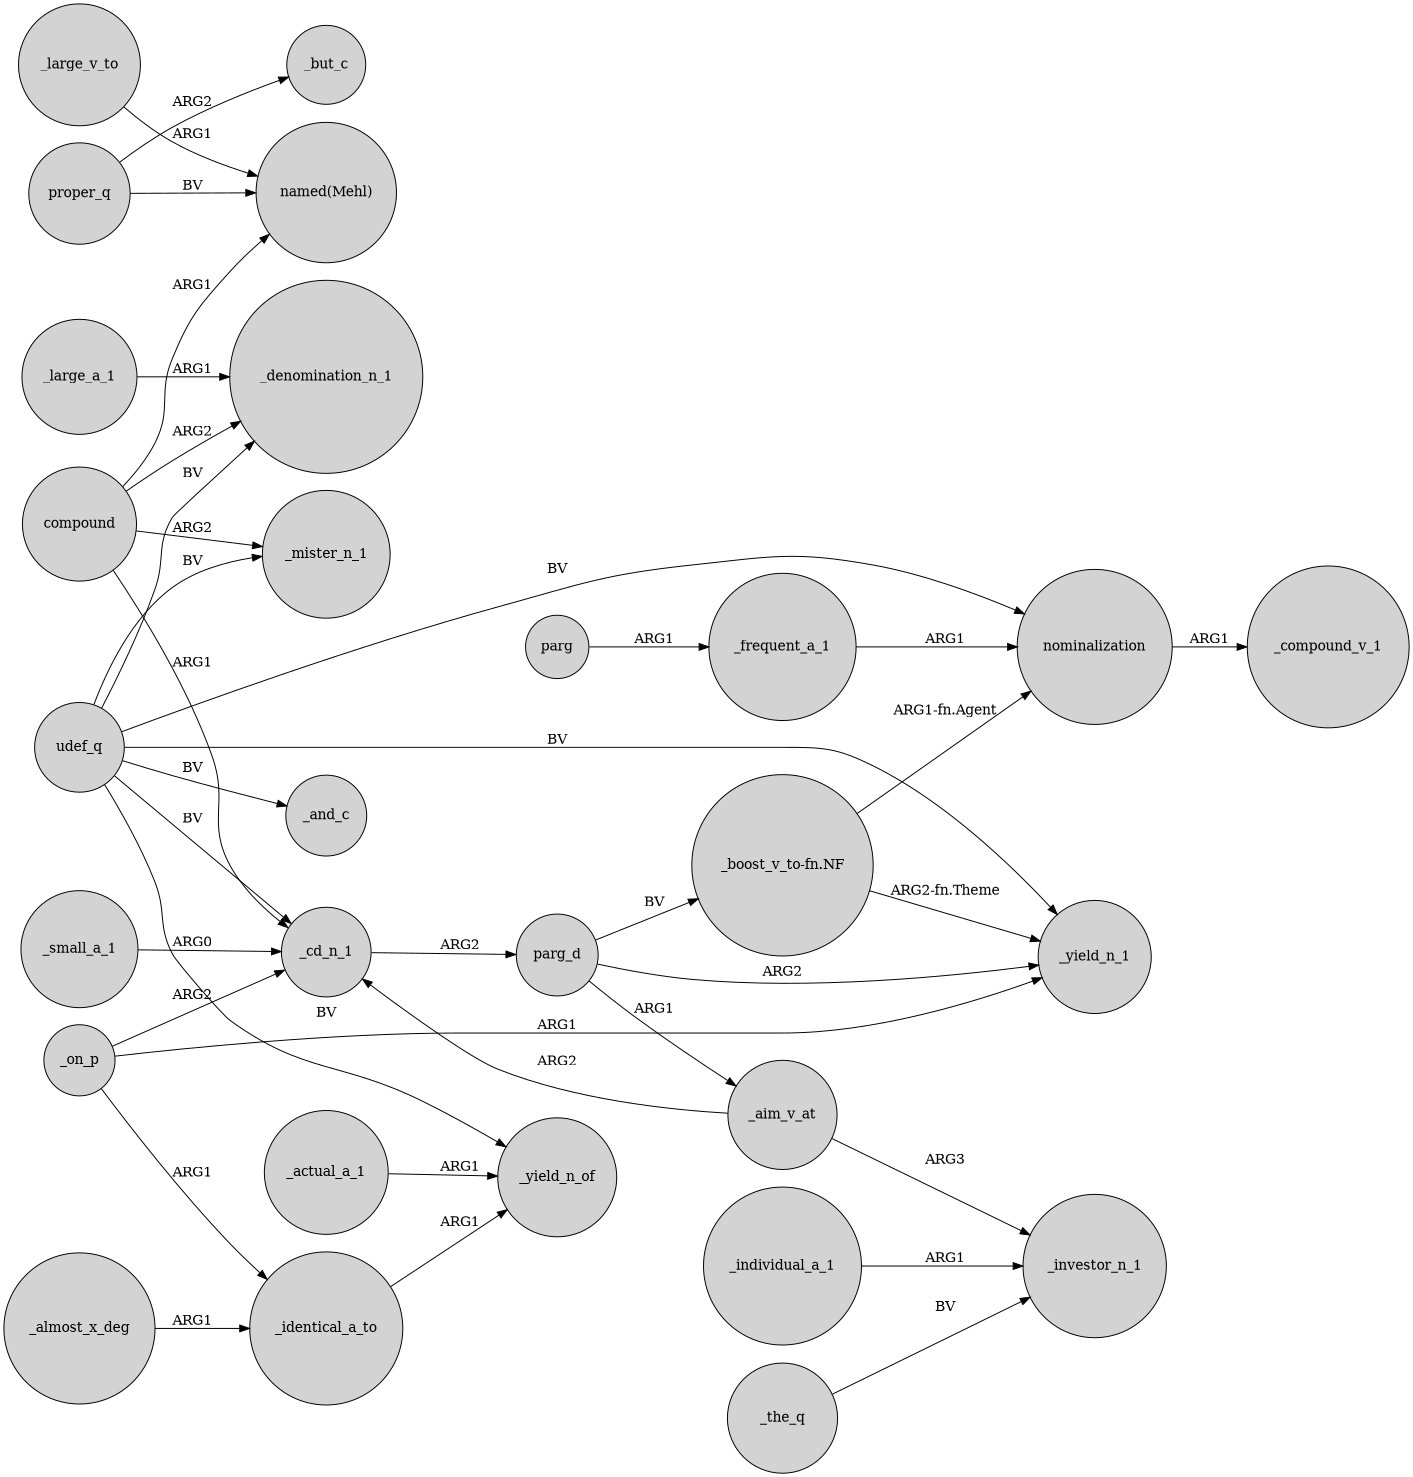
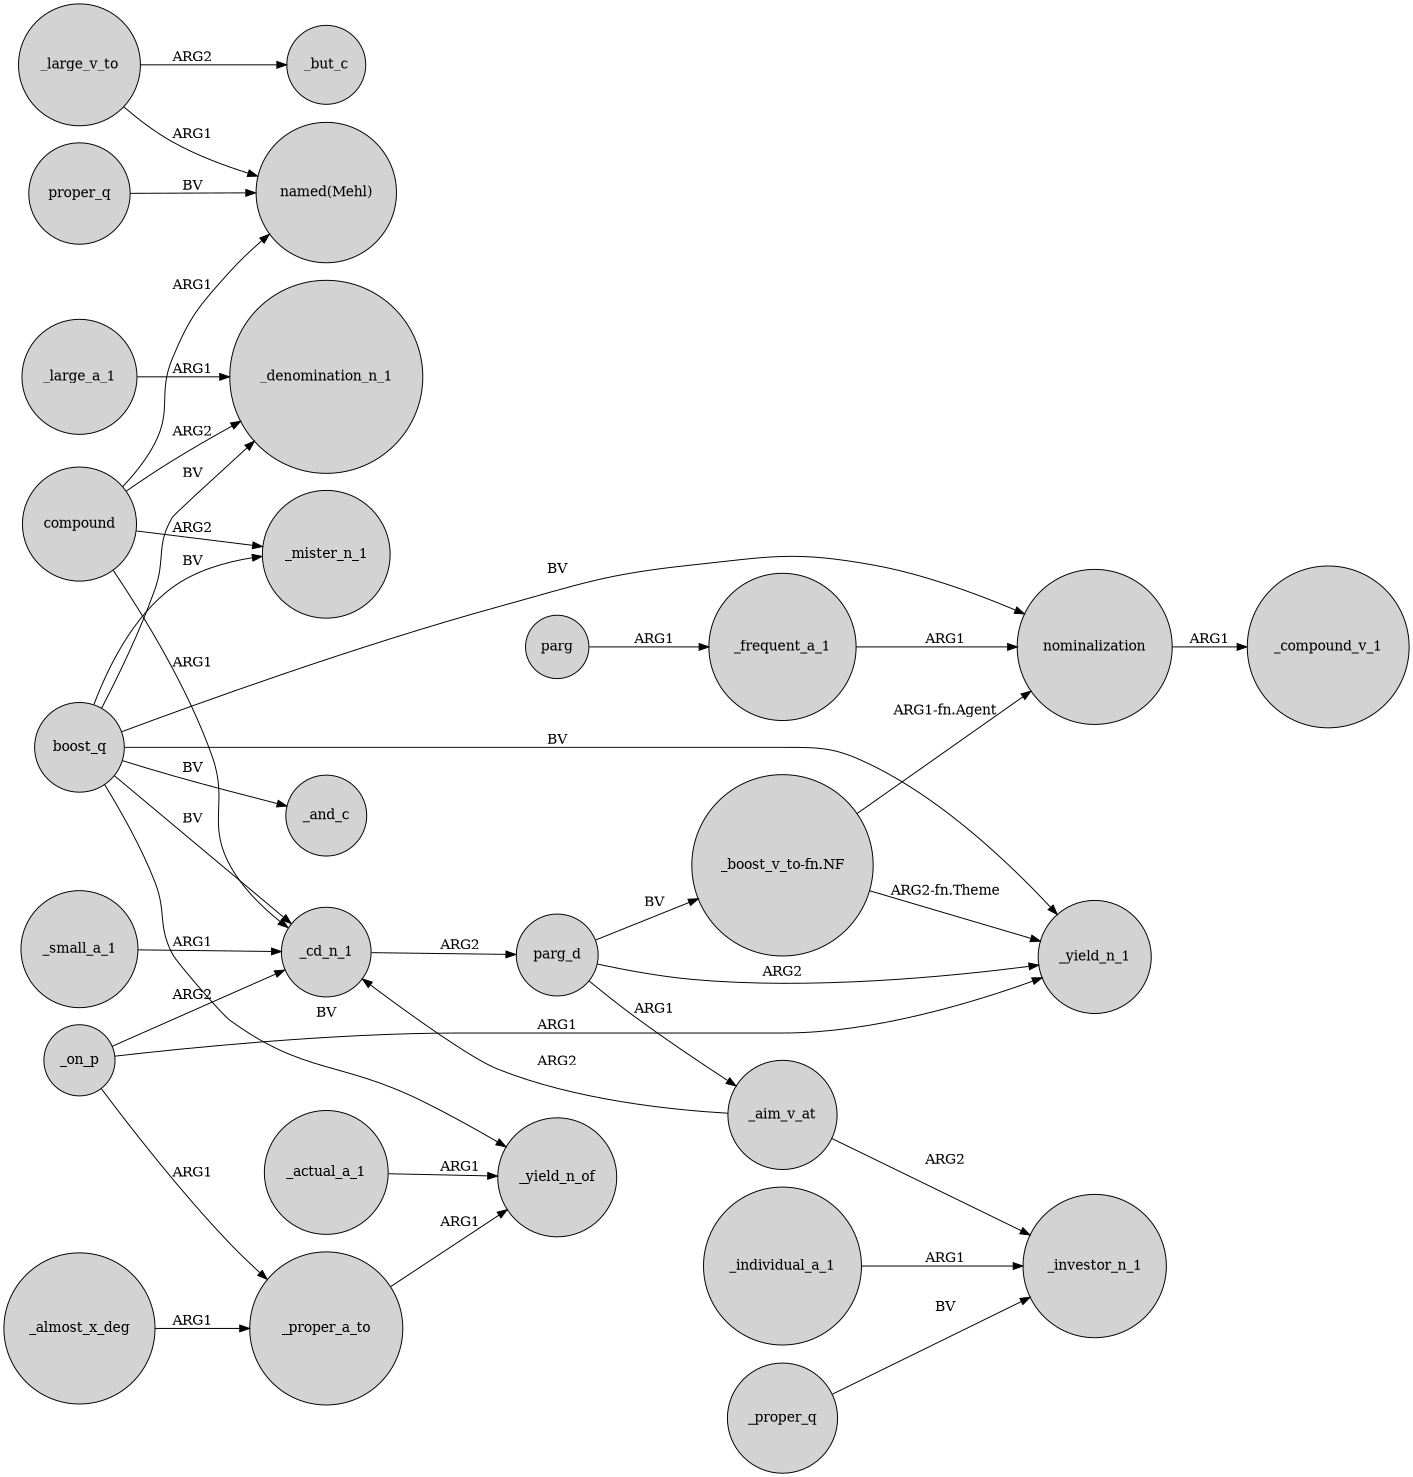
edge "proper_q" -> "_but_c": now "_large_v_to" -> "_but_c"
node "udef_q": label "udef_q" -> "boost_q"
edge "_small_a_1" -> "_cd_n_1": label "ARG0" -> "ARG1"
edge "_aim_v_at" -> "_investor_n_1": label "ARG3" -> "ARG2"
node "_identical_a_to": label "_identical_a_to" -> "_proper_a_to"
node "_the_q": label "_the_q" -> "_proper_q"
